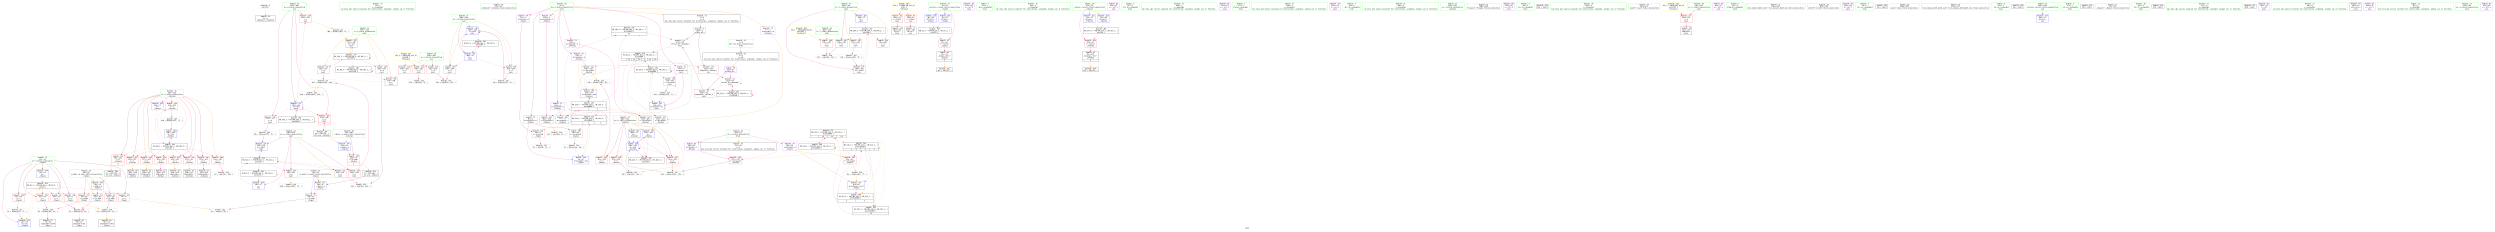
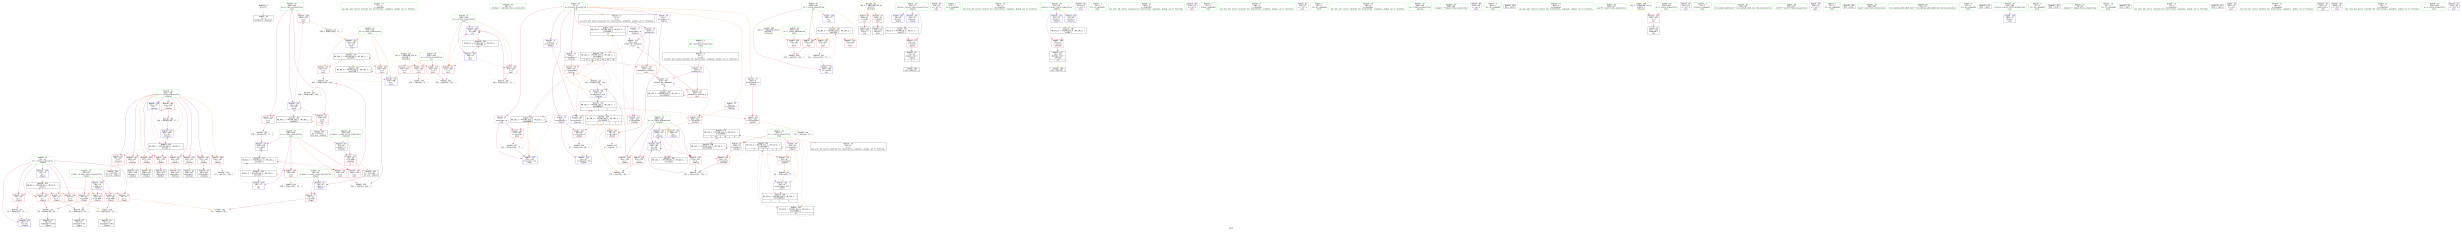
edge "NodeID: 265" -> "NodeID: 291": now "NodeID: 265" -> "NodeID: 286"
